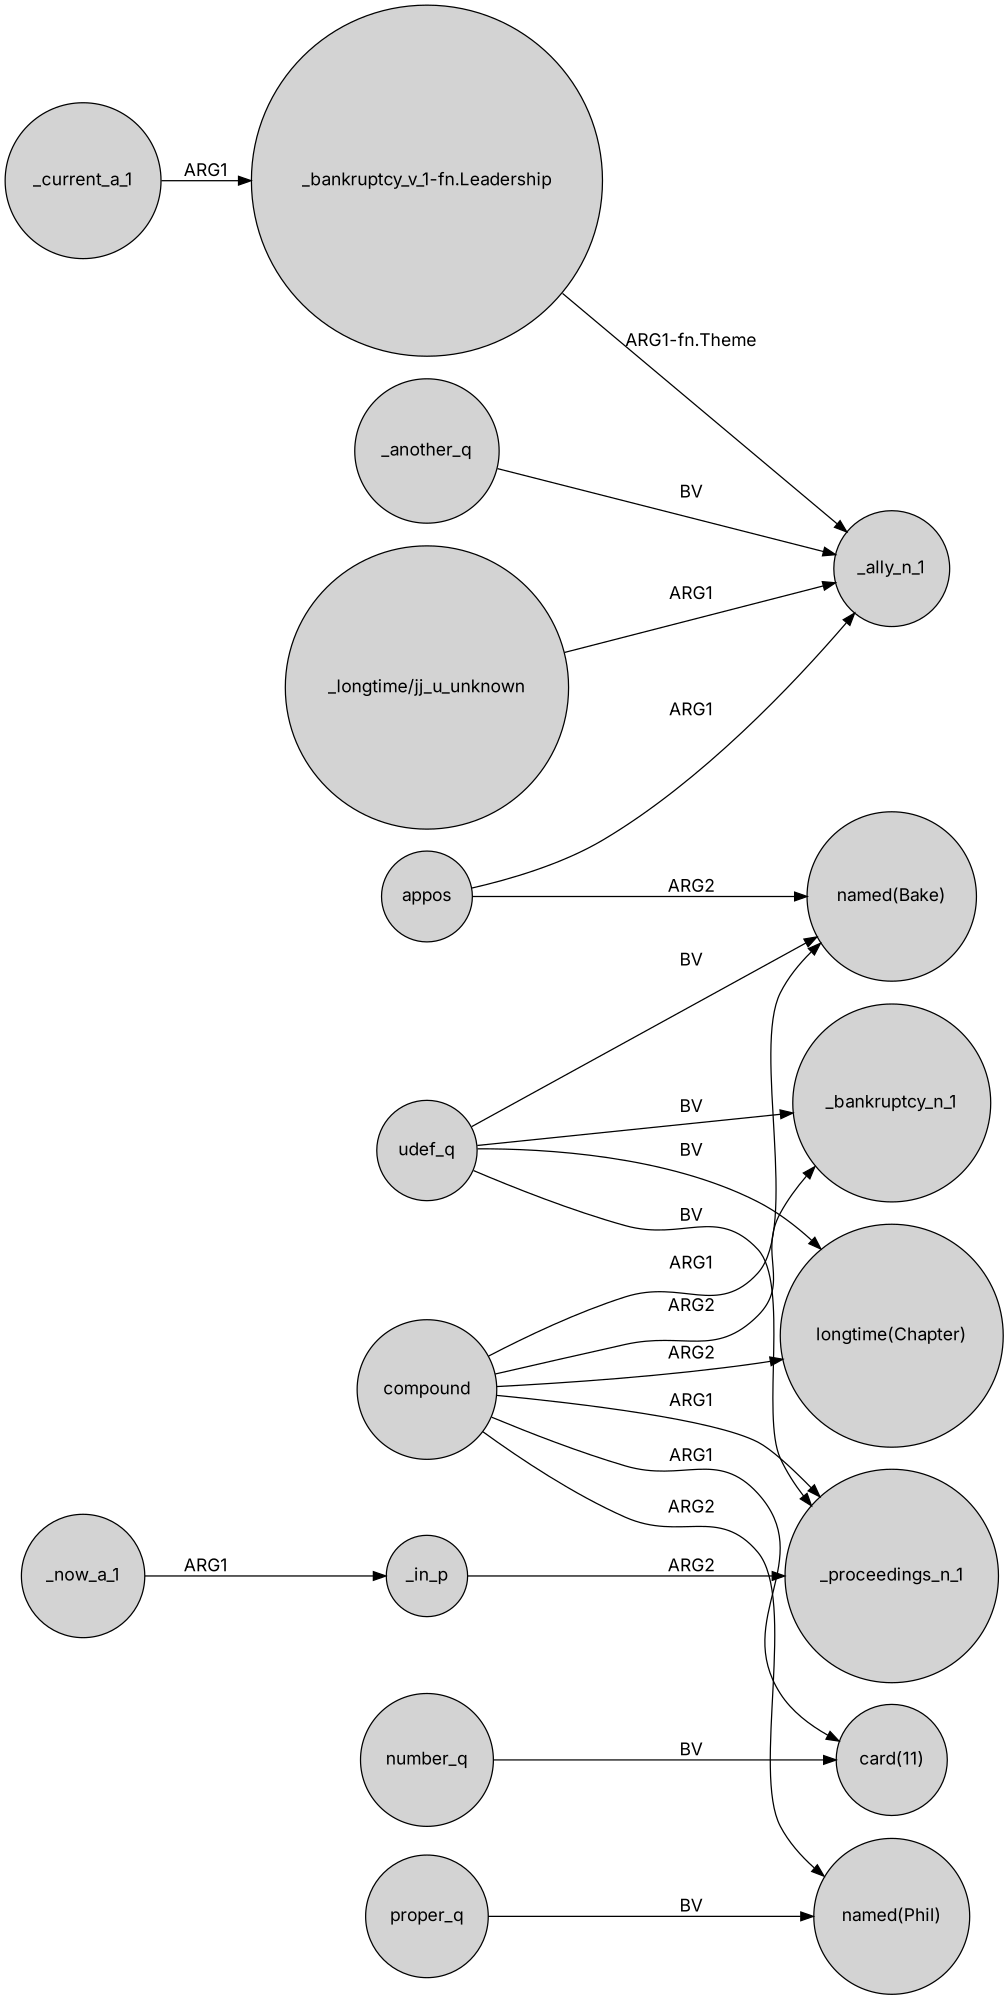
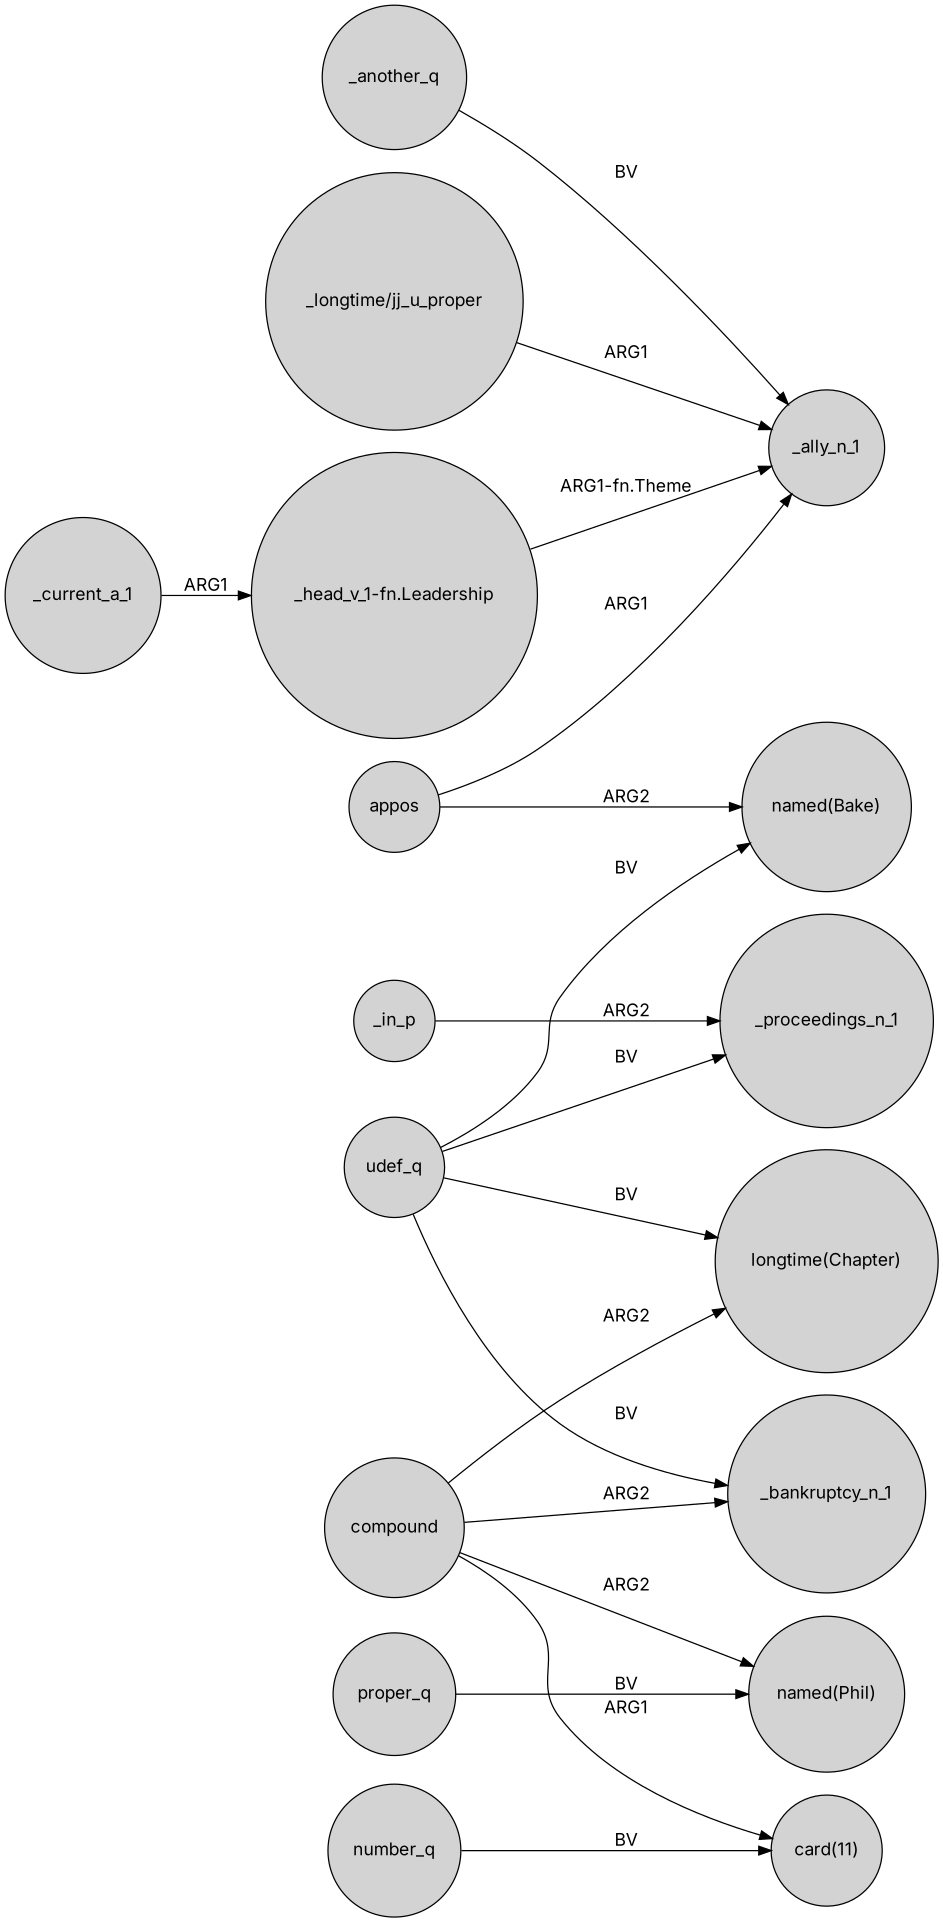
node "_bankruptcy_v_1-fn.Leadership": label "_bankruptcy_v_1-fn.Leadership" -> "_head_v_1-fn.Leadership"
node "_longtime/jj_u_unknown": label "_longtime/jj_u_unknown" -> "_longtime/jj_u_proper"
edge "compound" -> "named(Bake)": removed, label "ARG1"
edge "compound" -> "_proceedings_n_1": removed, label "ARG1"
node "_now_a_1": removed
